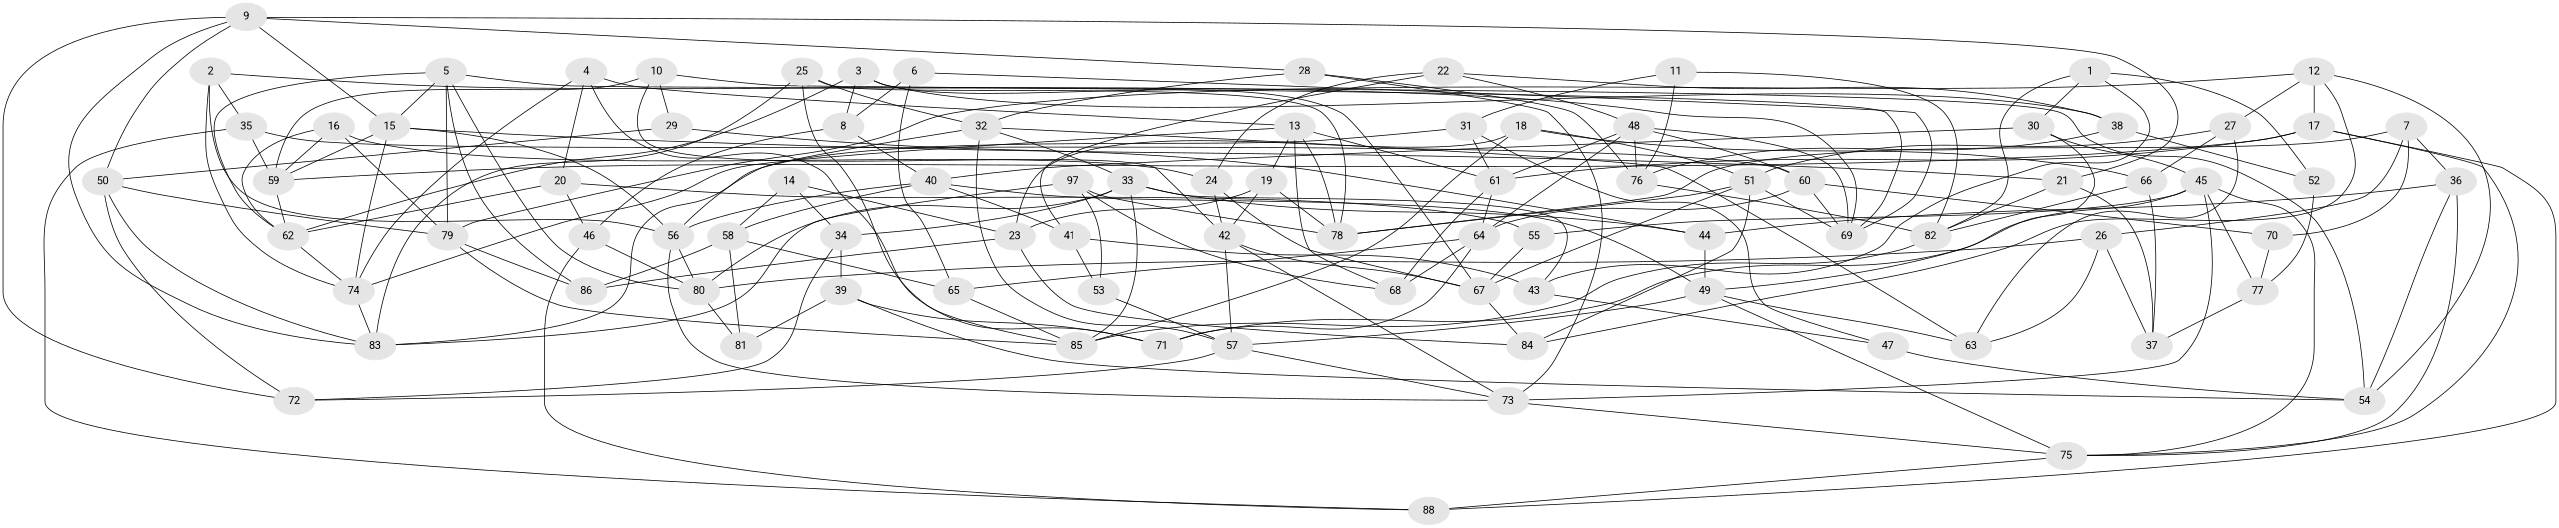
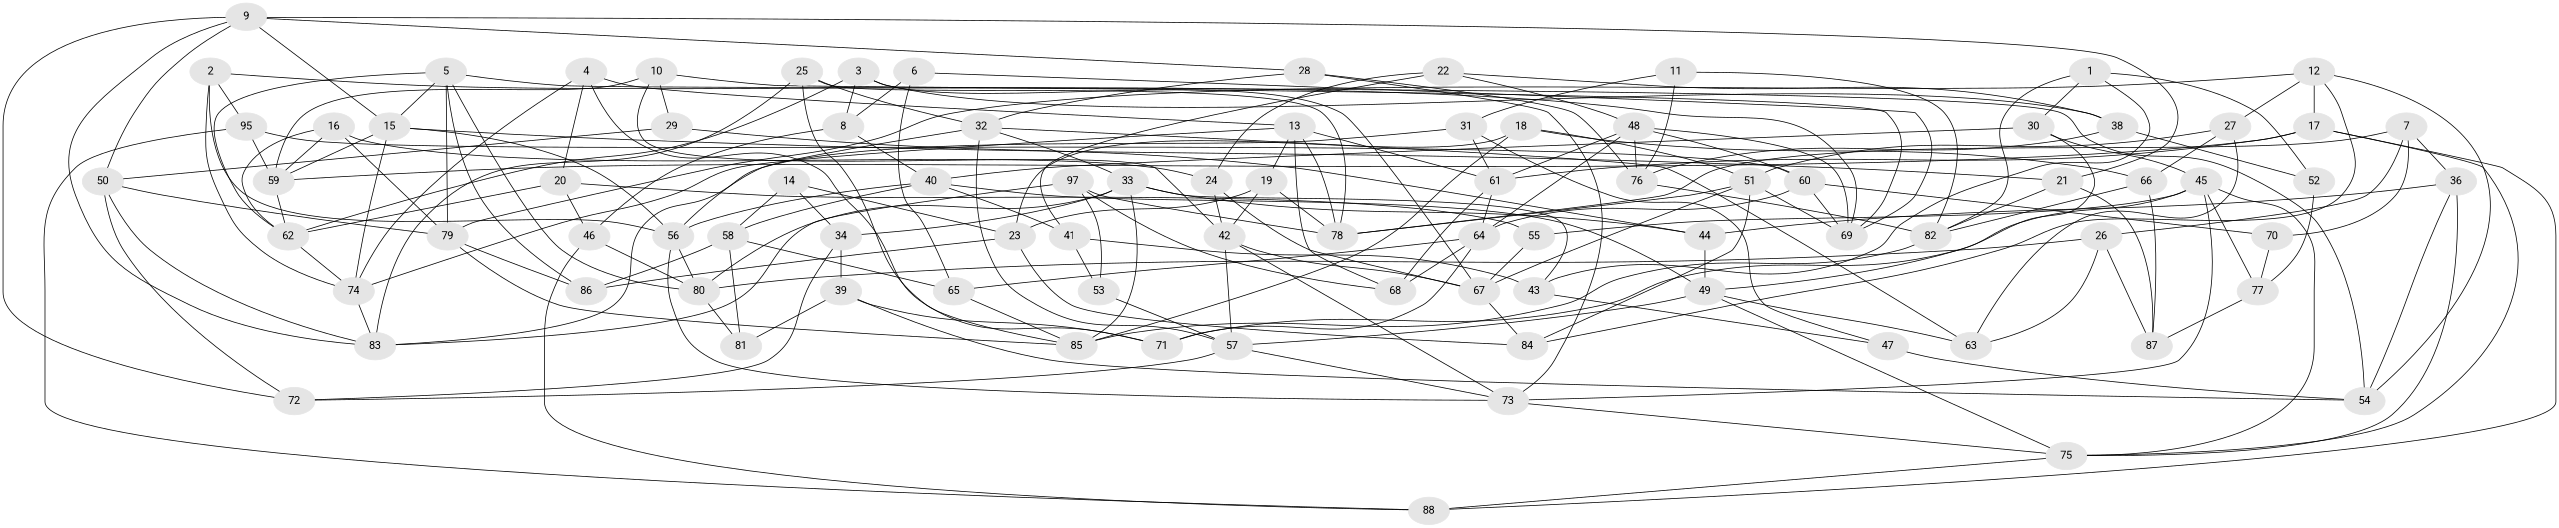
node "35": label "35" -> "95"
node "37": label "37" -> "87"
